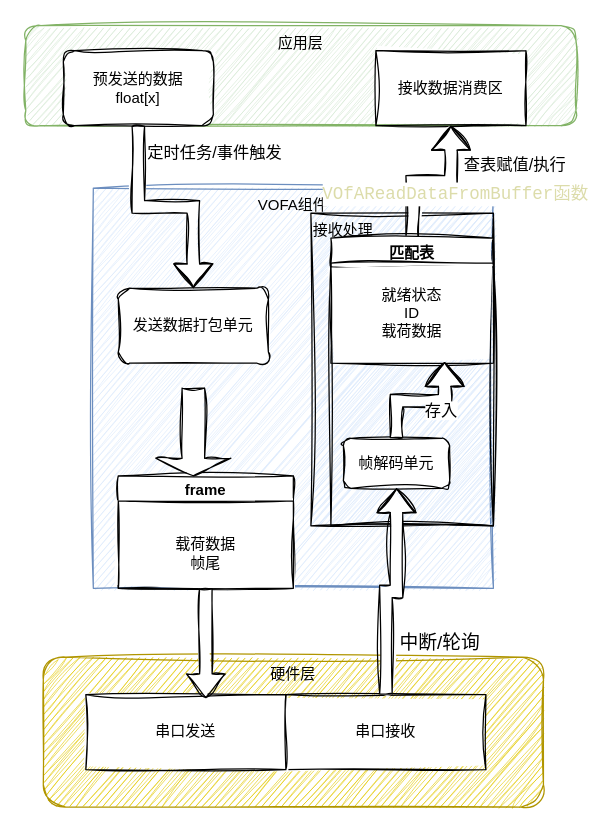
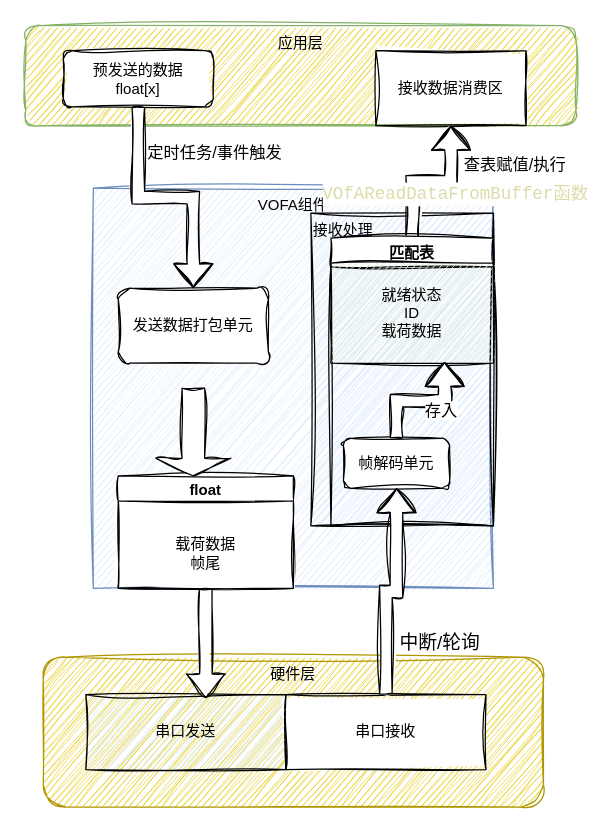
node "应用层": fillcolor #d5e8d4 -> #e3c800
node "预发送的数据 float[x]": size 150x75 -> 150x56
node "就绪状态 ID 载荷数据": fillcolor #ffffff -> #d5e8d4
node "frame": label "frame" -> "float"
node "串口发送": fillcolor #ffffff -> #dae8fc
